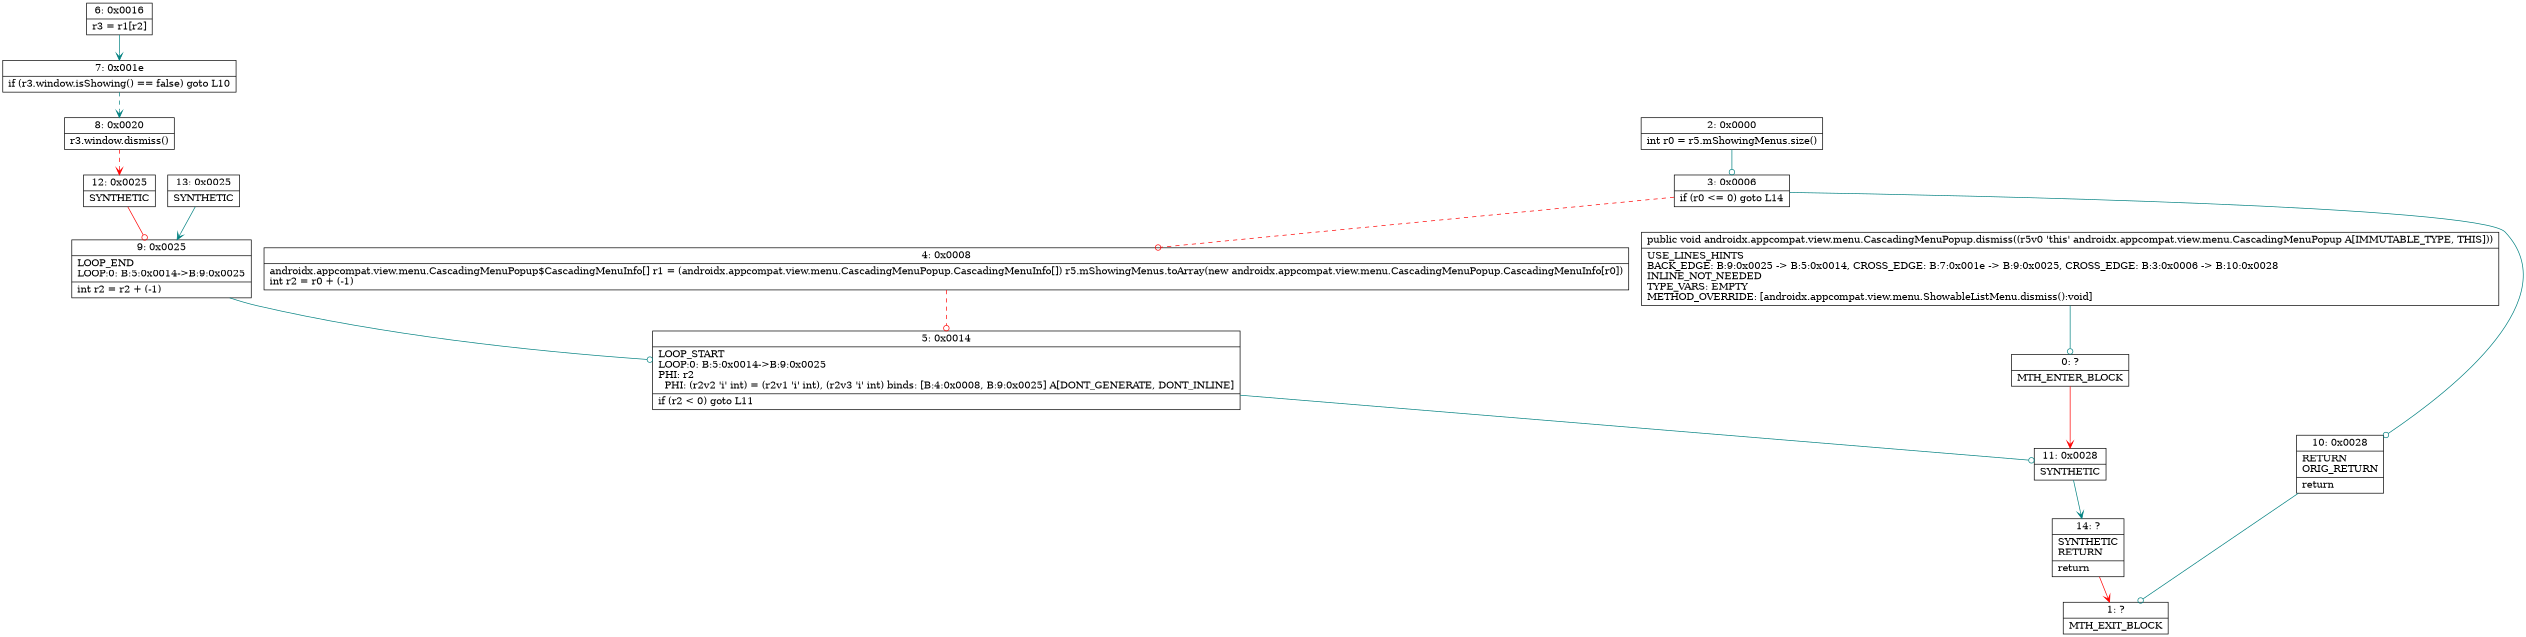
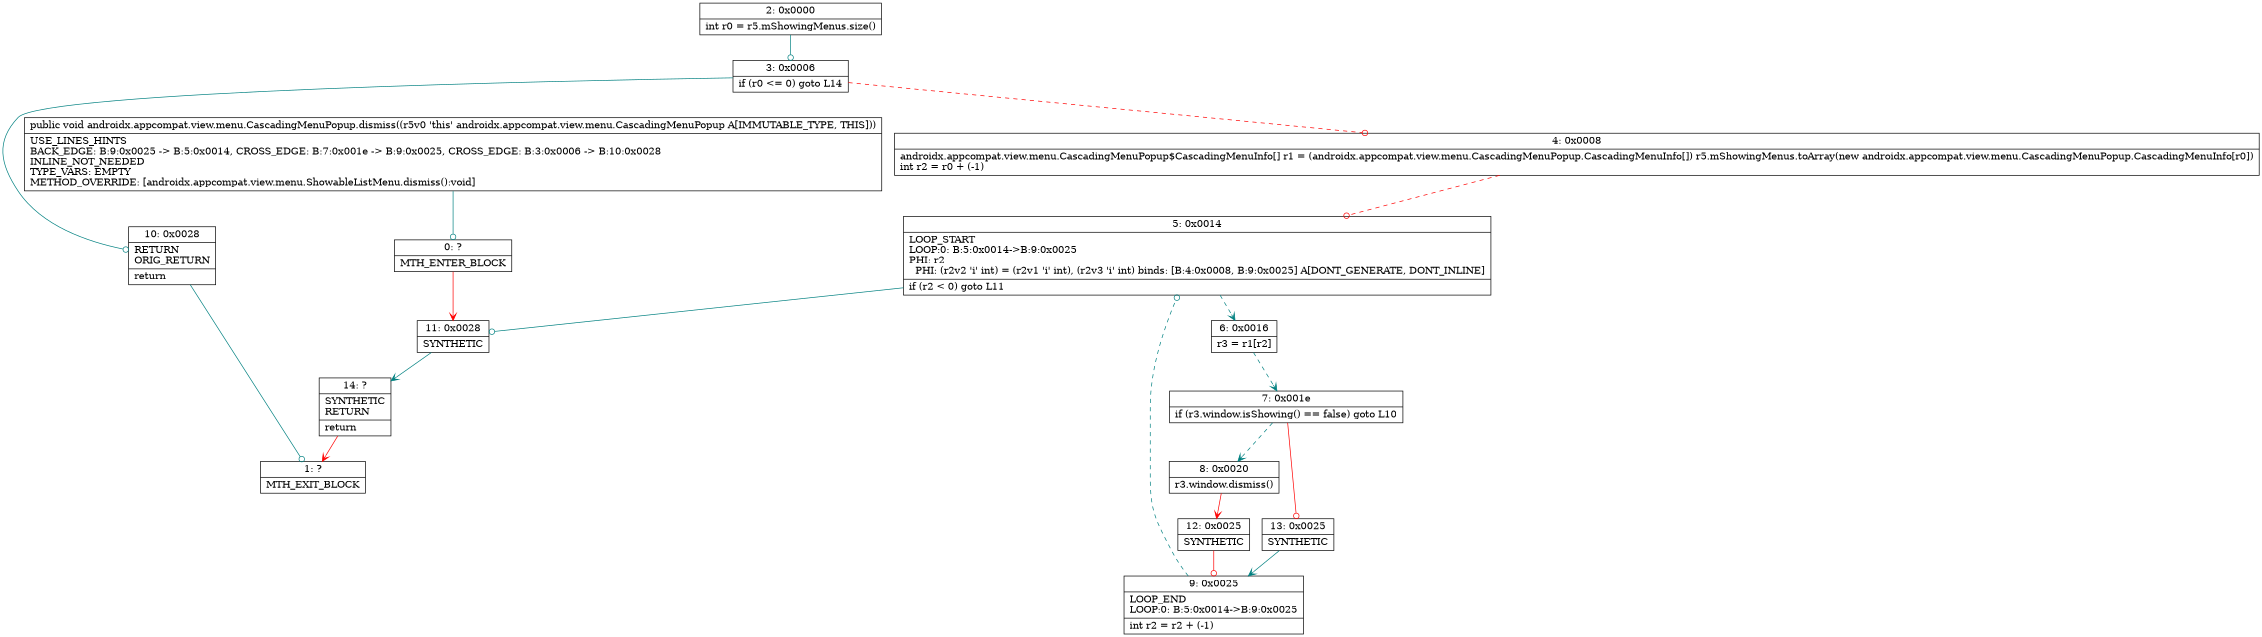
edge "6: 0x0016" -> "7: 0x001e": style solid -> dashed
edge "8: 0x0020" -> "12: 0x0025": style dashed -> solid
edge "5: 0x0014" -> "6: 0x0016": added
edge "9: 0x0025" -> "5: 0x0014": style solid -> dashed
edge "7: 0x001e" -> "13: 0x0025": added
